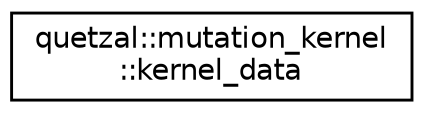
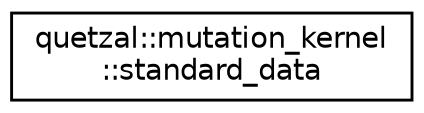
node "quetzal::mutation_kernel ::kernel_data": label "quetzal::mutation_kernel ::kernel_data" -> "quetzal::mutation_kernel ::standard_data"
